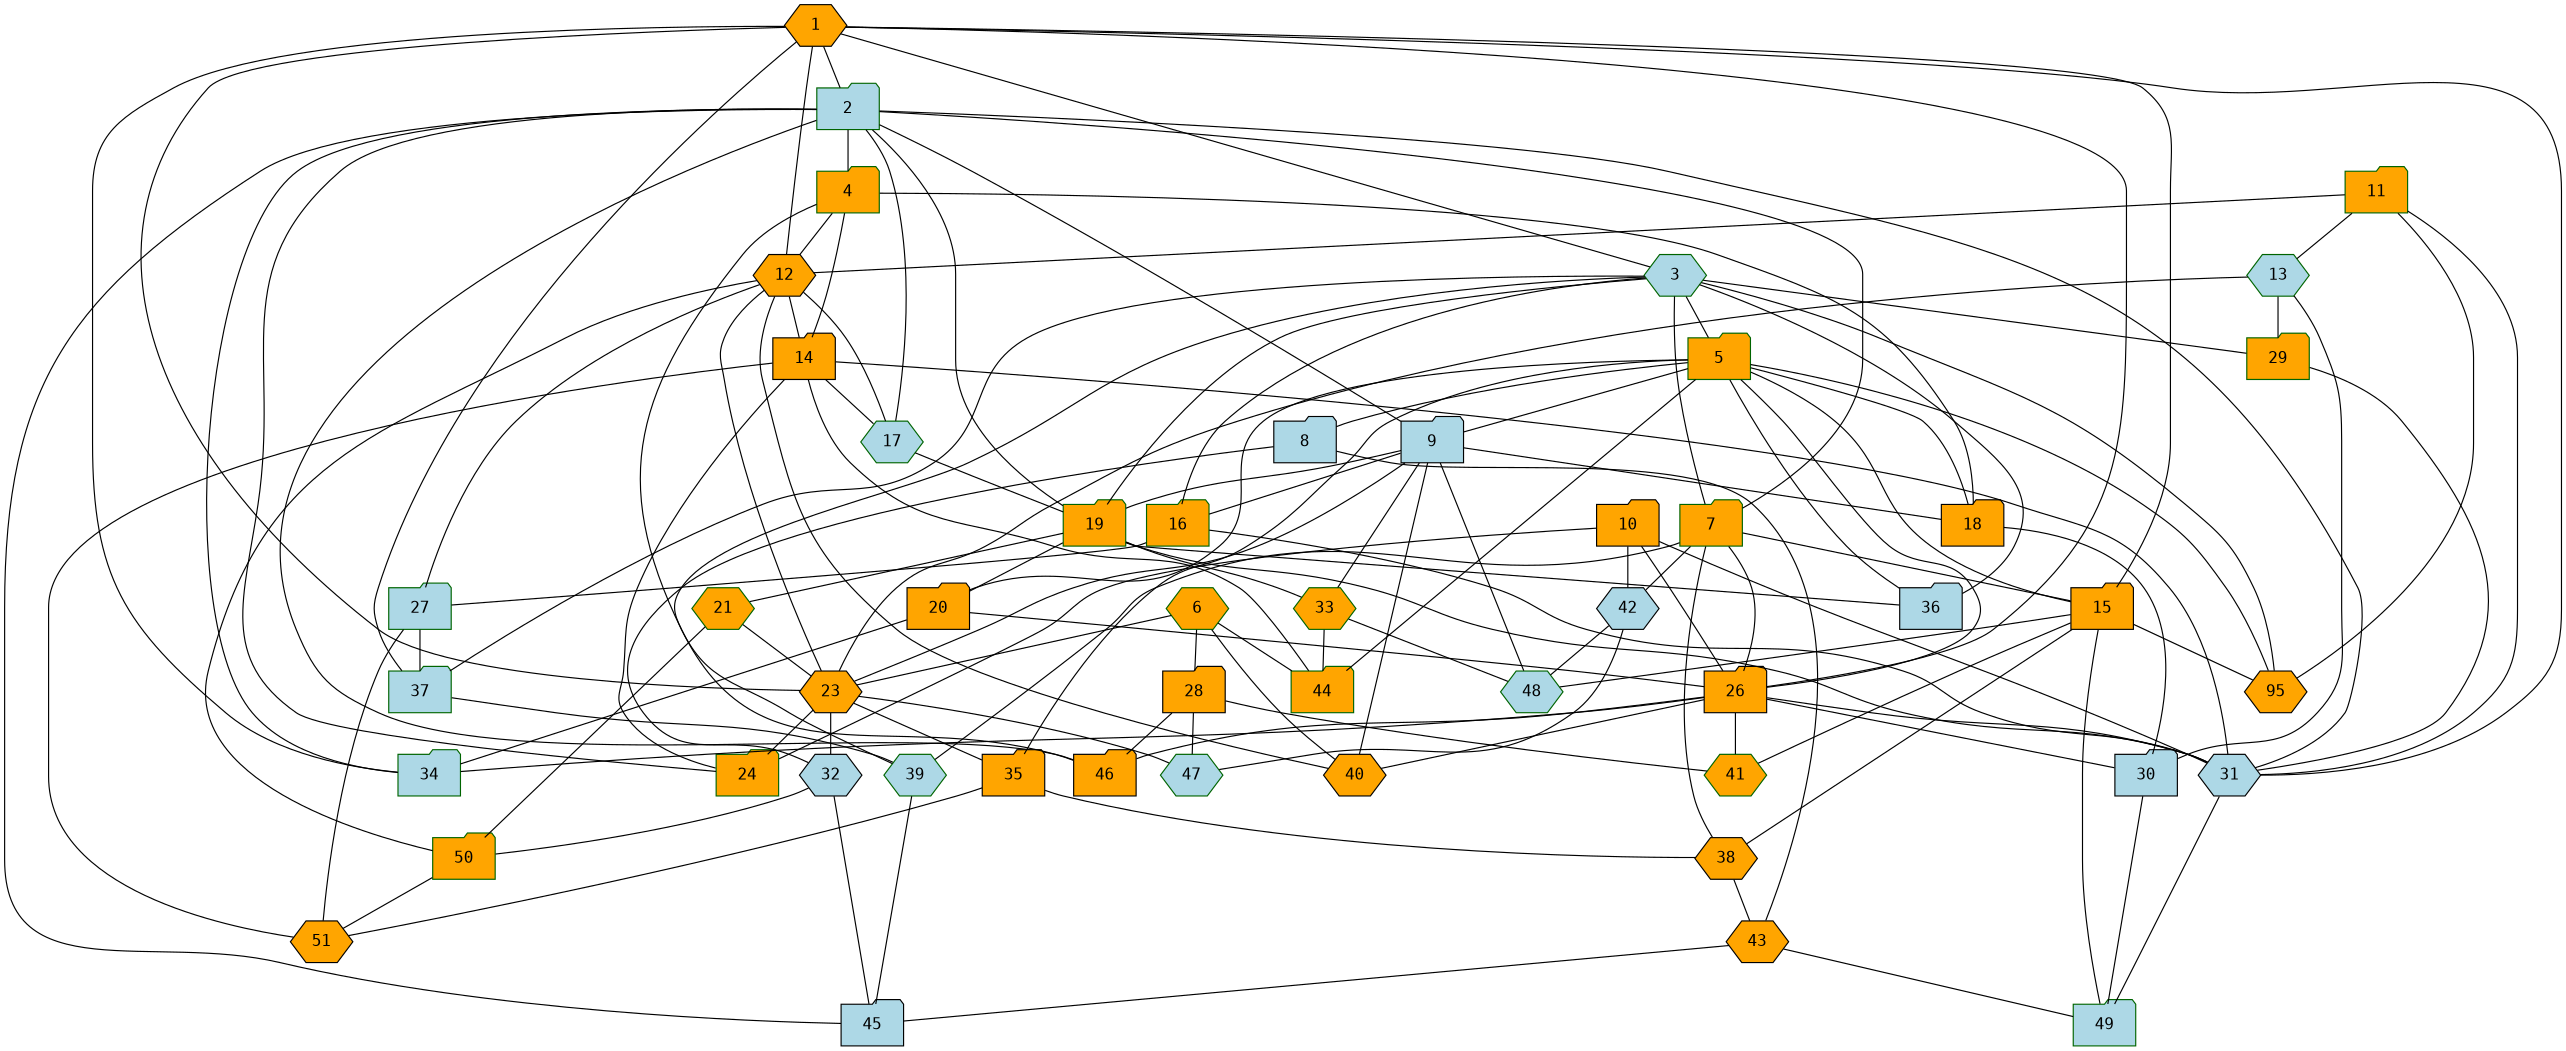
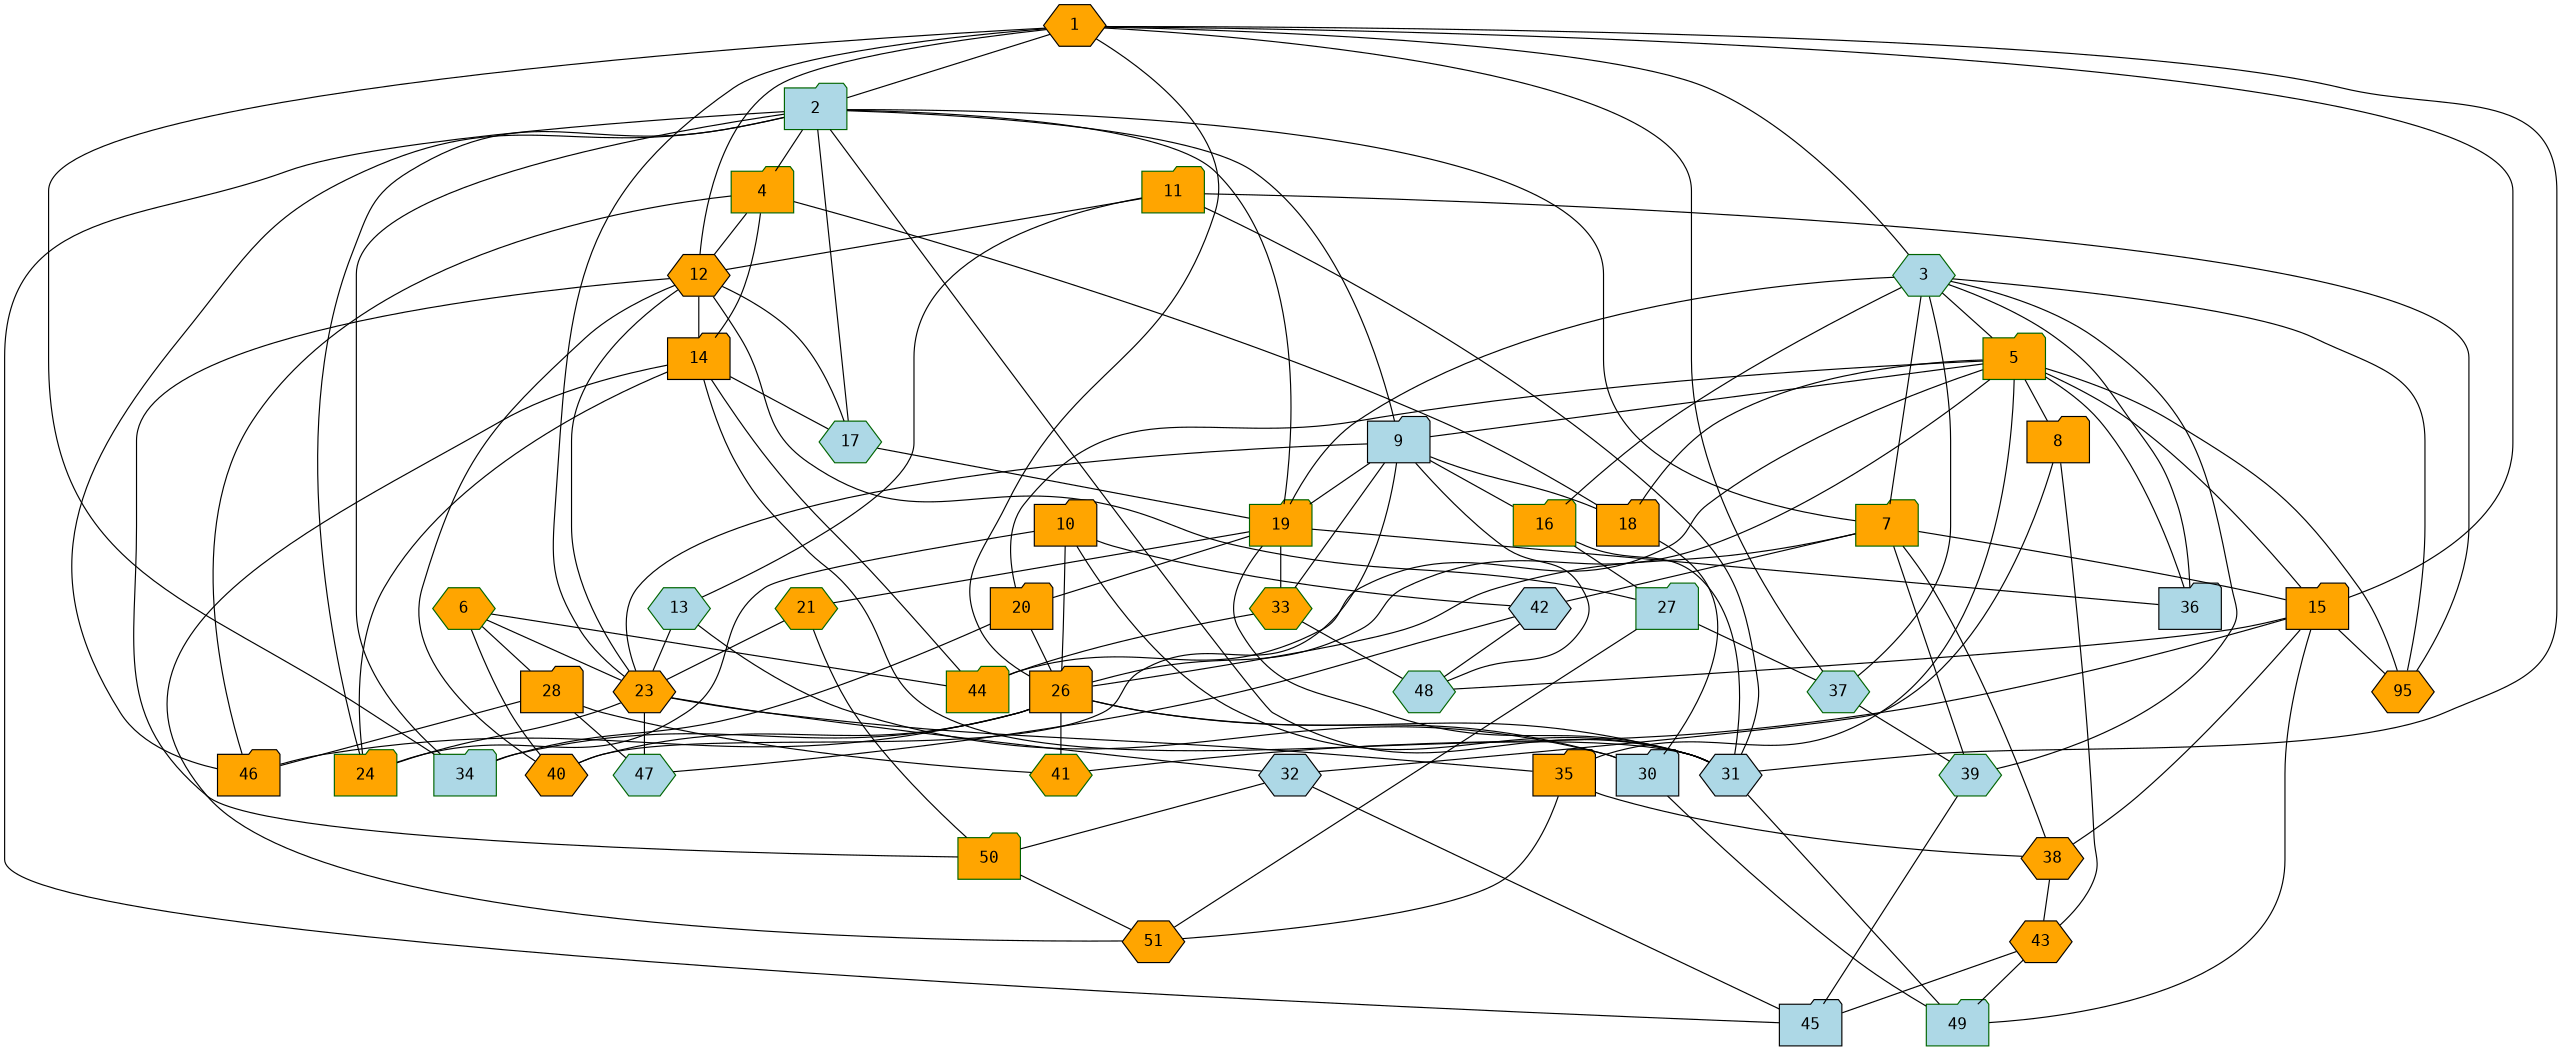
node "29": removed
node "8": fillcolor lightblue -> orange
node "37": shape folder -> hexagon
